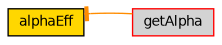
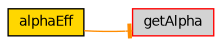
edge "getAlpha" -> "alphaEff": reversed
